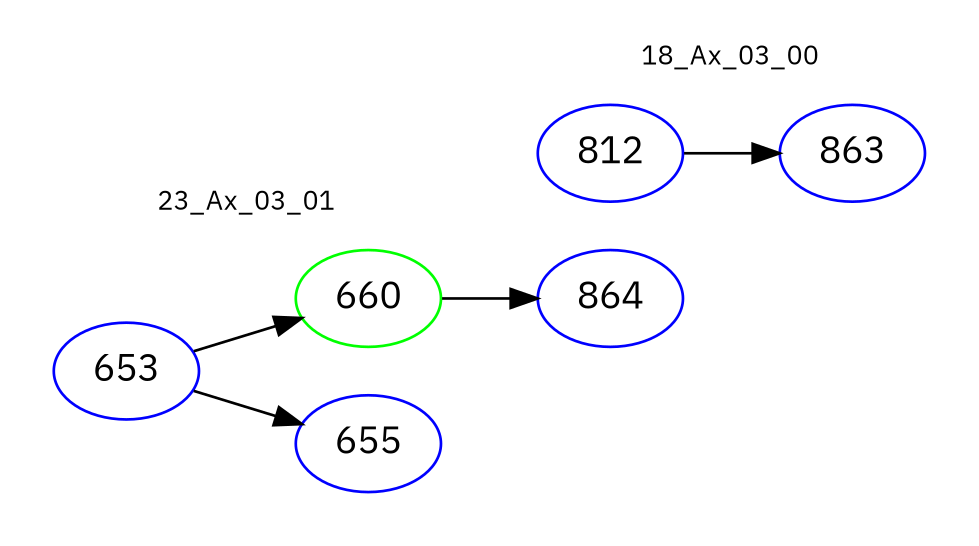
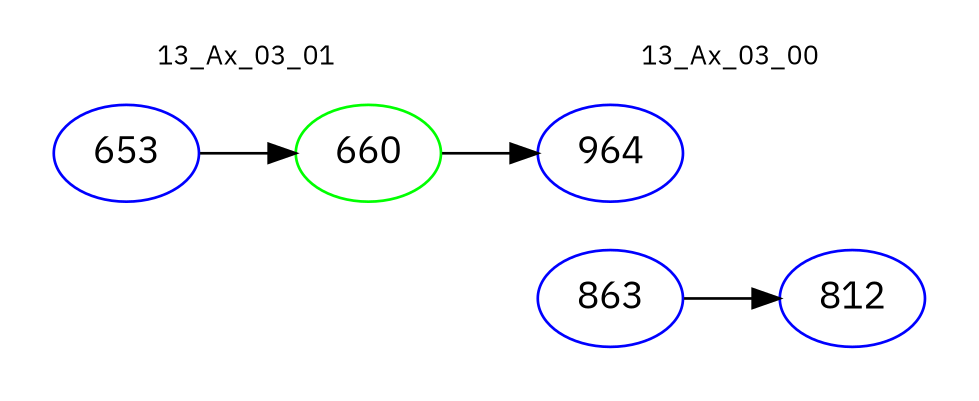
cluster "18_Ax_03_00": label "18_Ax_03_00" -> "13_Ax_03_00"
edge "812" -> "863": reversed
cluster "23_Ax_03_01": label "23_Ax_03_01" -> "13_Ax_03_01"
node "864": label "864" -> "964"
node "655": removed
